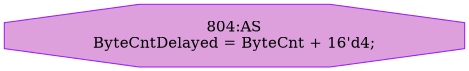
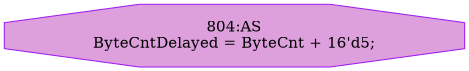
node "804:AS ByteCntDelayed = ByteCnt + 16'd4;": label "804:AS ByteCntDelayed = ByteCnt + 16'd4;" -> "804:AS ByteCntDelayed = ByteCnt + 16'd5;"
